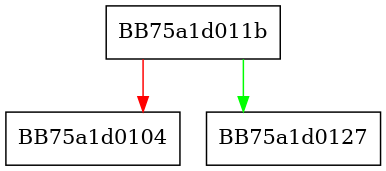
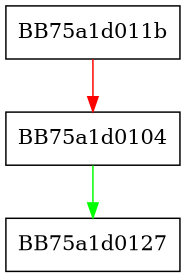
edge "BB75a1d011b" -> "BB75a1d0127": now "BB75a1d0104" -> "BB75a1d0127"
